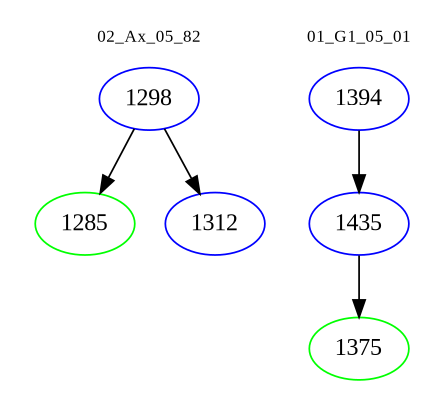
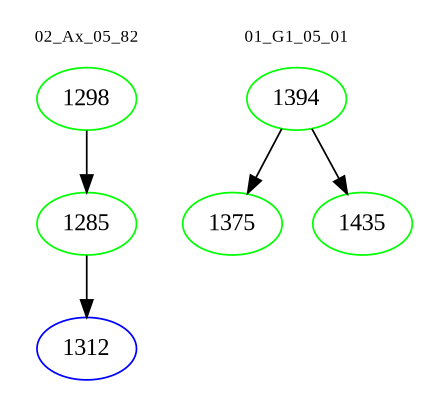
node "1298": color blue -> green
node "1394": color blue -> green
edge "1298" -> "1312": now "1285" -> "1312"
node "1435": color blue -> green
edge "1435" -> "1375": now "1394" -> "1375"
